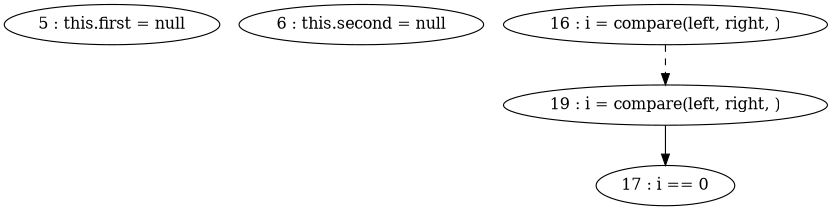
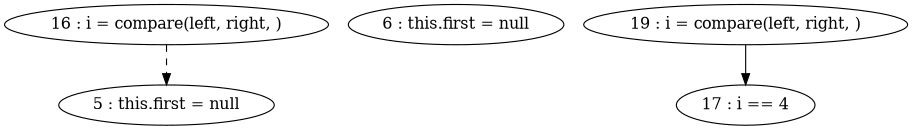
node "6 : this.second = null": label "6 : this.second = null" -> "6 : this.first = null"
edge "16 : i = compare(left, right, )" -> "19 : i = compare(left, right, )": now "16 : i = compare(left, right, )" -> "5 : this.first = null"
node "17 : i == 0": label "17 : i == 0" -> "17 : i == 4"
